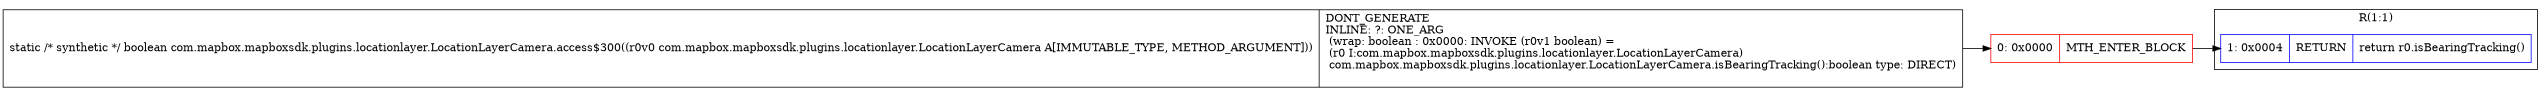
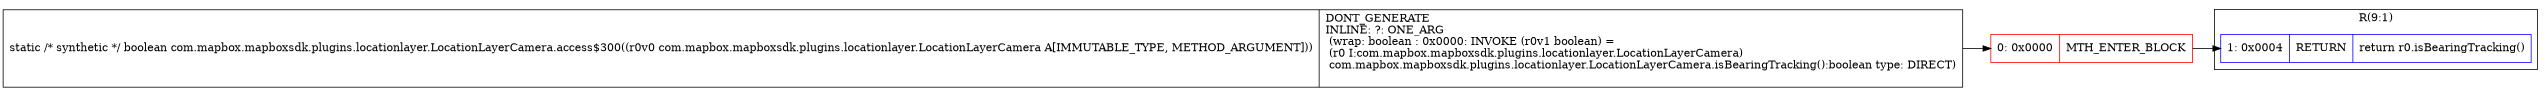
cluster "R(1:1)": label "R(1:1)" -> "R(9:1)"
